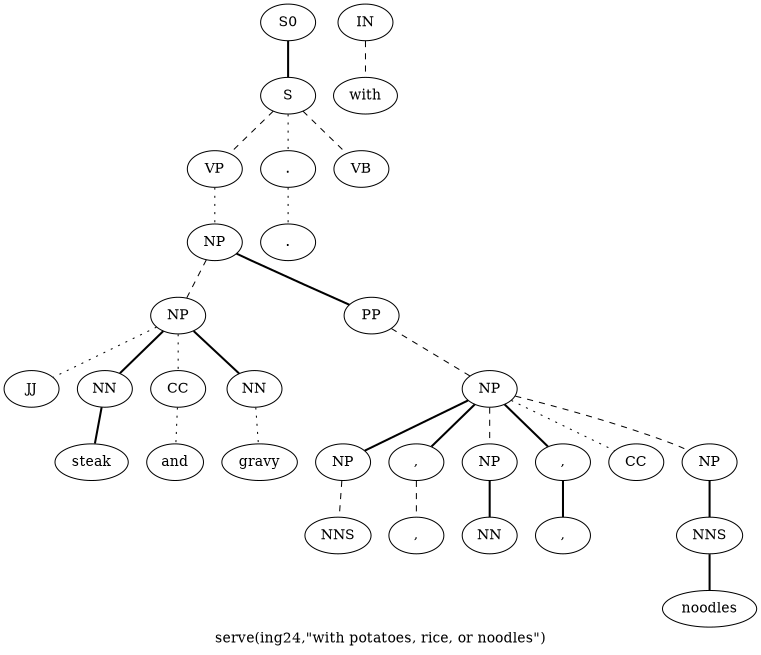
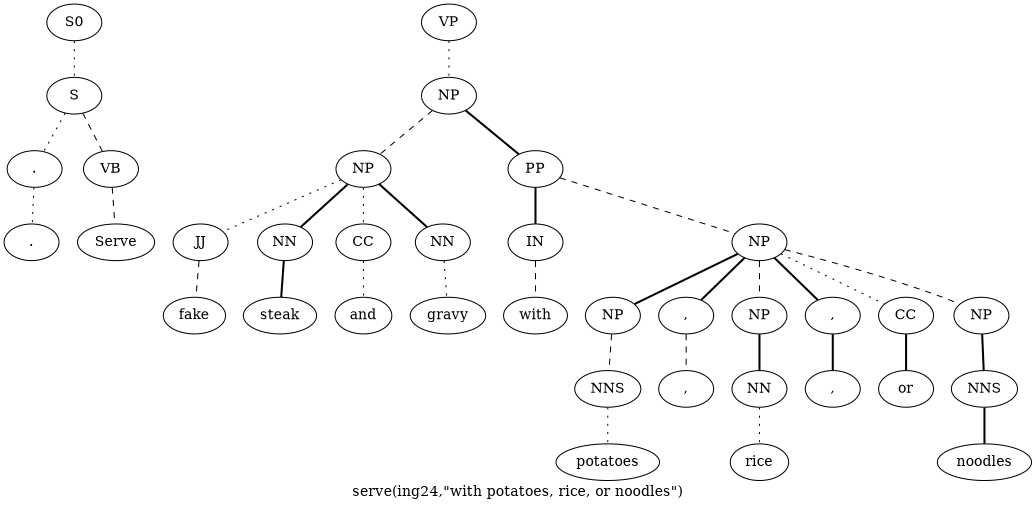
edge "S0" -- "S": style bold -> dotted
edge "S" -- "VP": removed
edge "PP" -- "IN": added
node "Serve": added
node "fake": added
node "or": added
node "potatoes": added
node "rice": added
